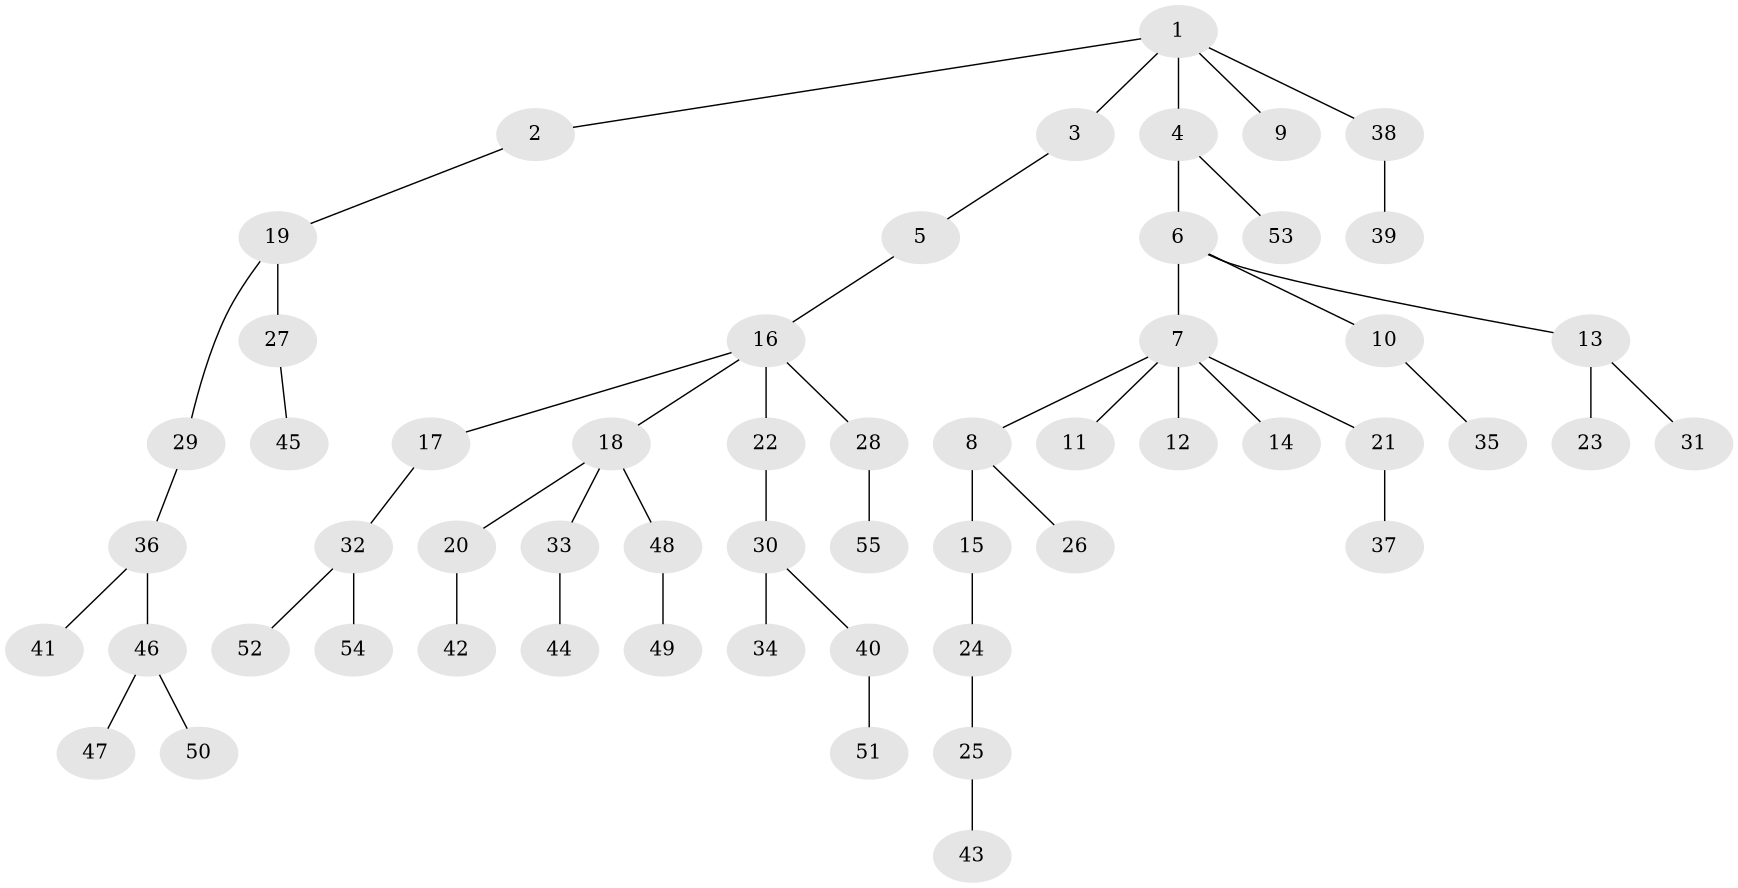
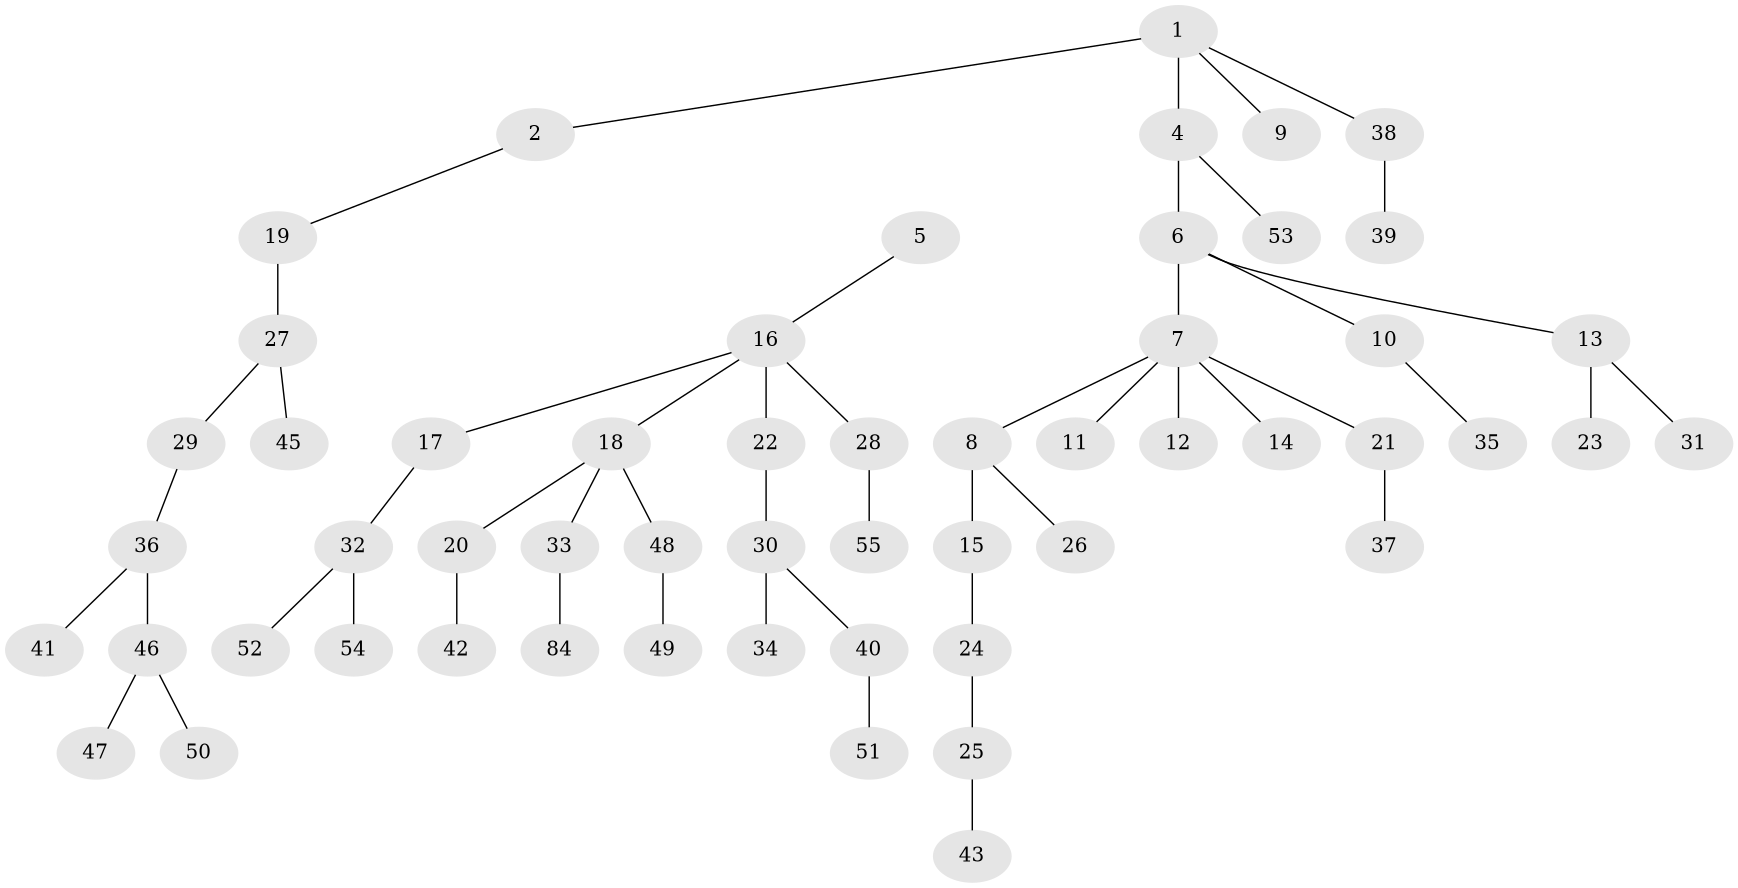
node "3": removed
edge "19" -- "29": now "27" -- "29"
node "44": label "44" -> "84"
